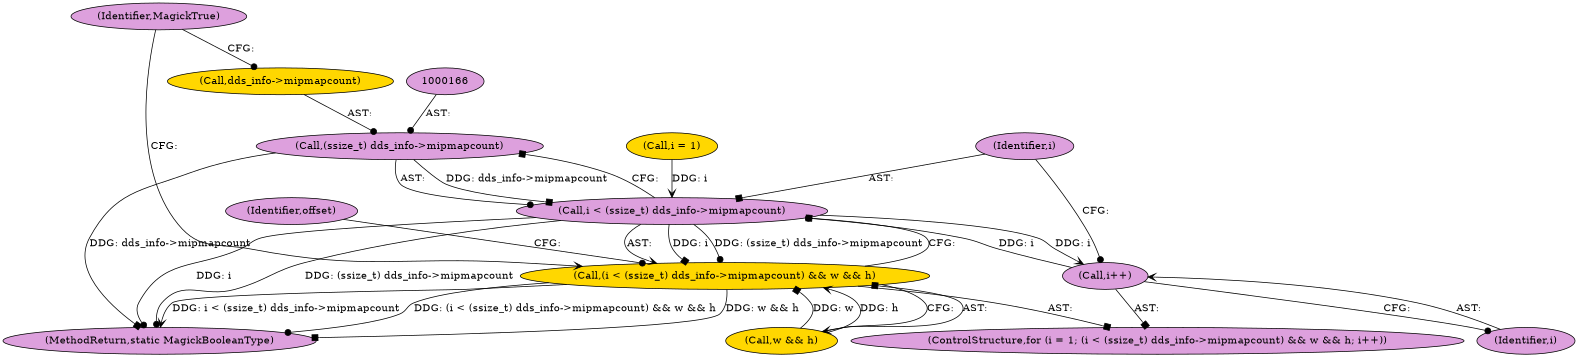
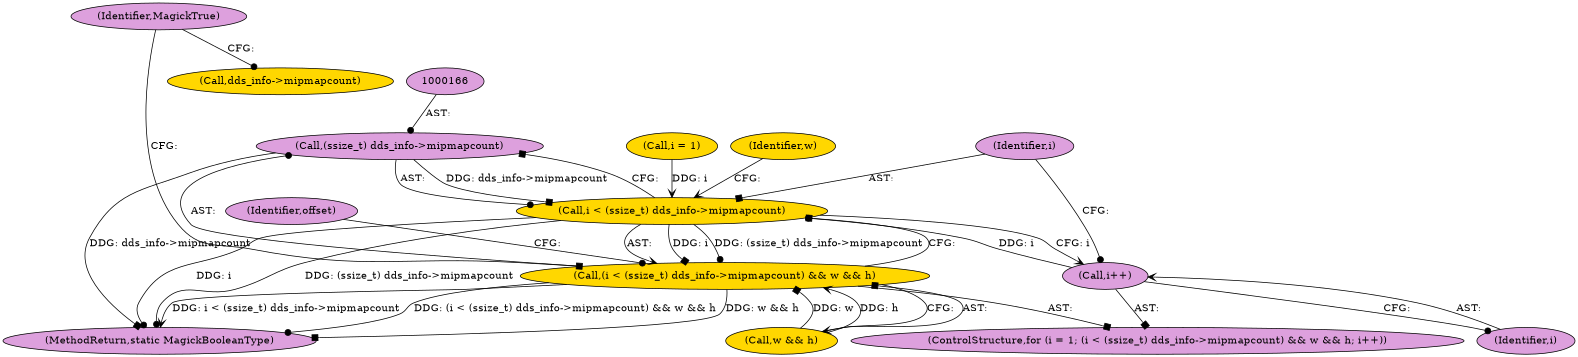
edge "(Call,dds_info->mipmapcount)" -> "(Call,(ssize_t) dds_info->mipmapcount)": now "(Call,(i < (ssize_t) dds_info->mipmapcount) && w && h)" -> "(Call,(ssize_t) dds_info->mipmapcount)"
node "(Identifier,w)": added
node "(Call,i < (ssize_t) dds_info->mipmapcount)": fillcolor plum -> gold
edge "(Call,i < (ssize_t) dds_info->mipmapcount)" -> "(Call,i++)": label "DDG: i" -> "CFG: i"
edge "(Identifier,MagickTrue)" -> "(Call,(i < (ssize_t) dds_info->mipmapcount) && w && h)": arrowhead vee -> box
